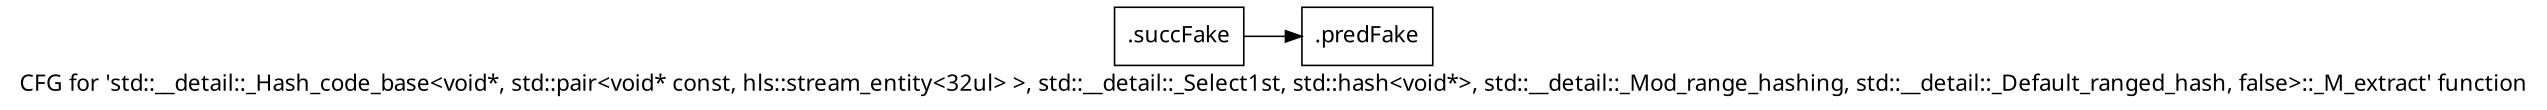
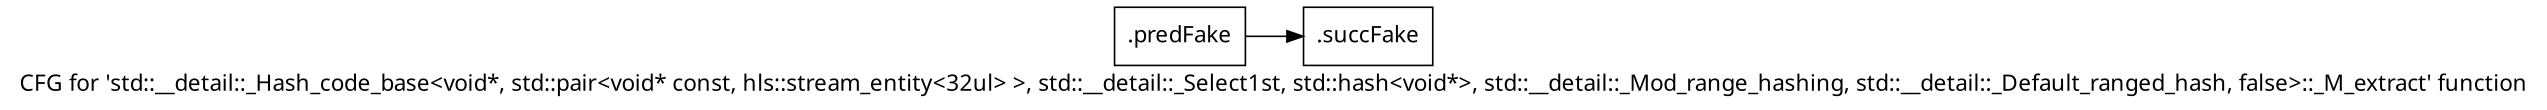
edge ".succFake" -> ".predFake": reversed
